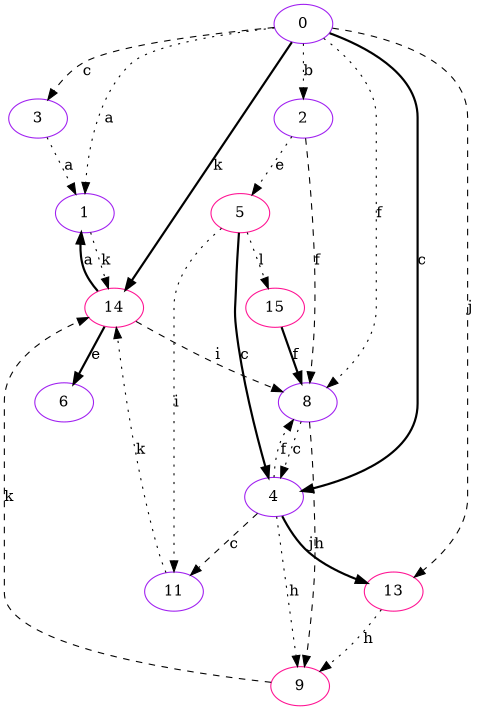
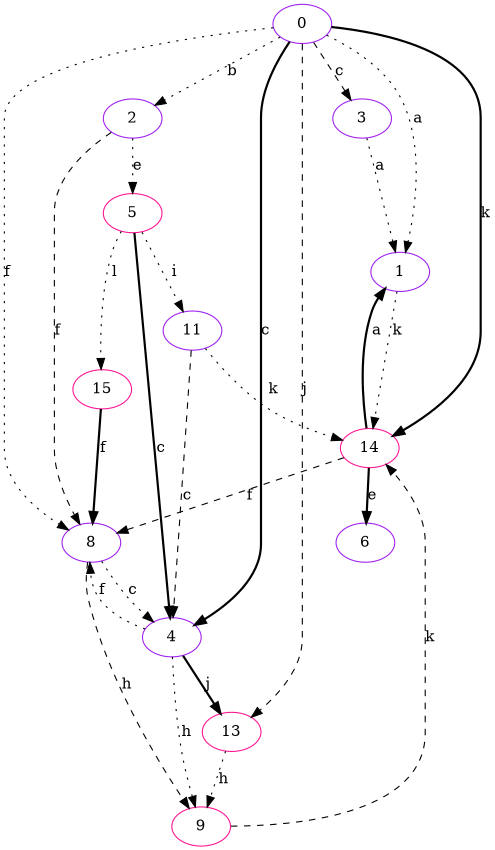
edge "14" -> "8": label "i" -> "f"
edge "4" -> "11": reversed
